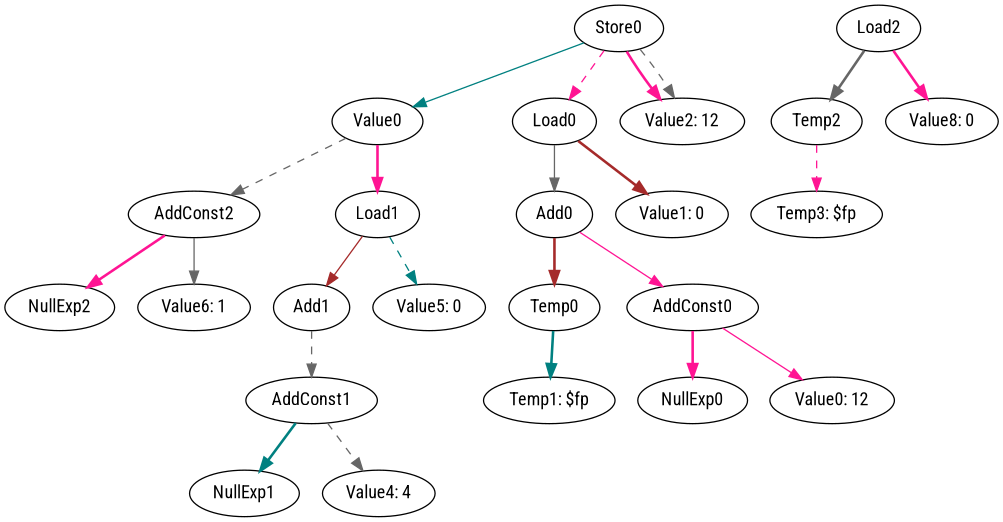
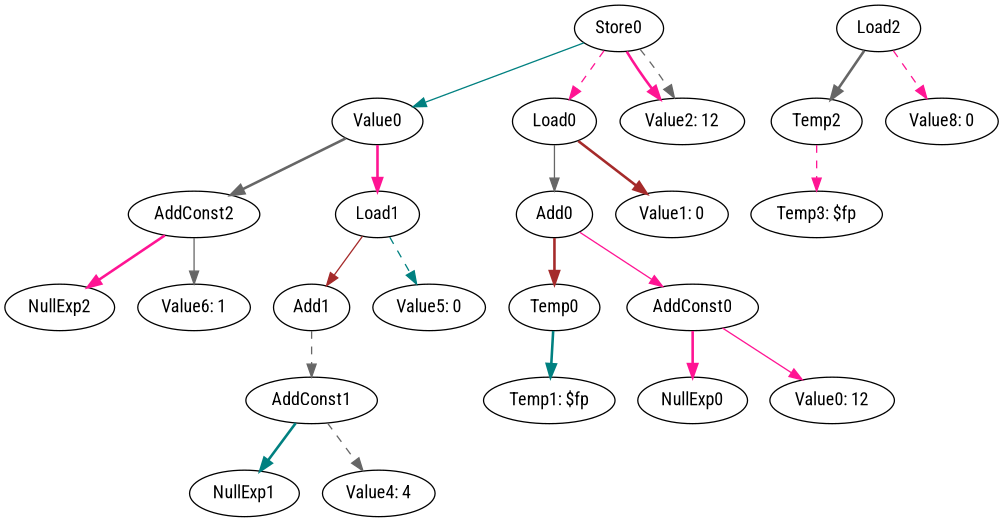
edge "Load2" -> "Value8: 0": style bold -> dashed
edge "Value0" -> "AddConst2": style dashed -> bold
